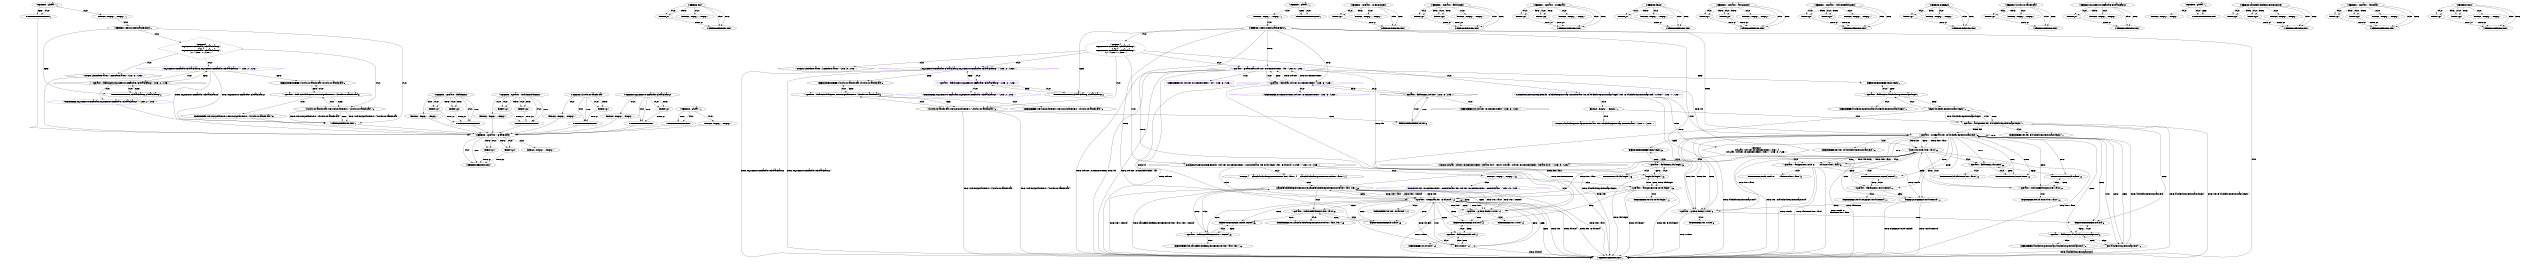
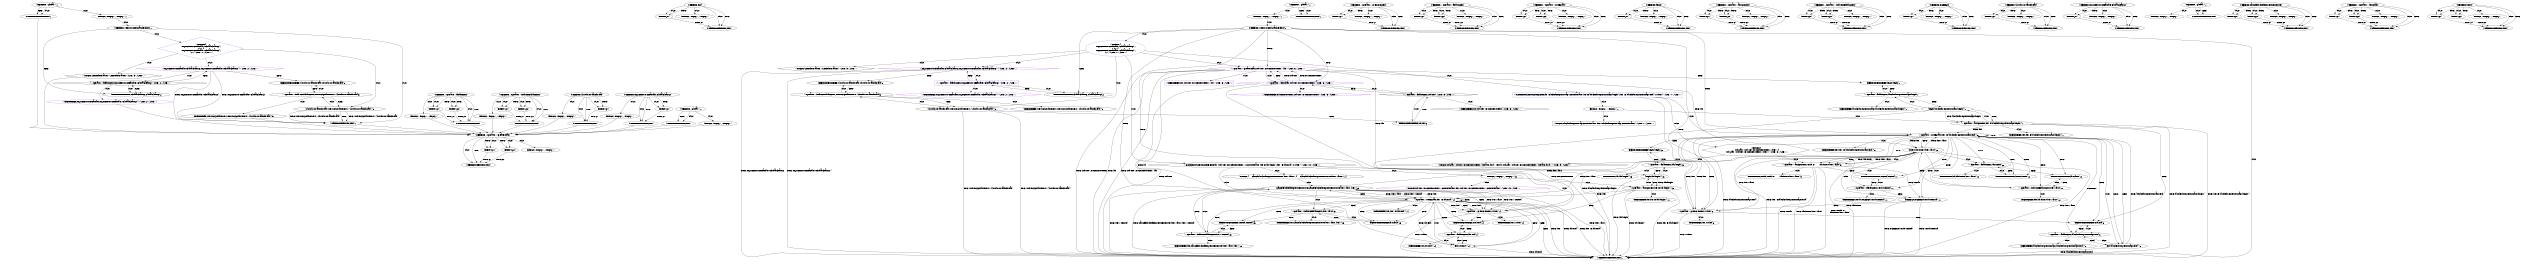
edge "(<operator>.notEquals,iter != blocked_requests_map_.end())" -> "(<operator>.fieldAccess,blocked_requests_map_.end)": label "CDG: " -> "DCHECK: "
